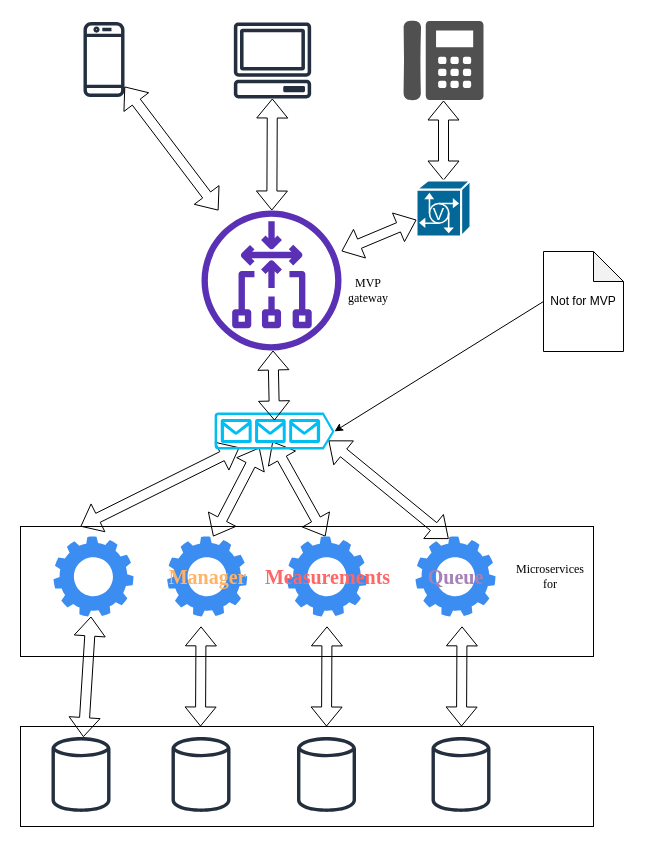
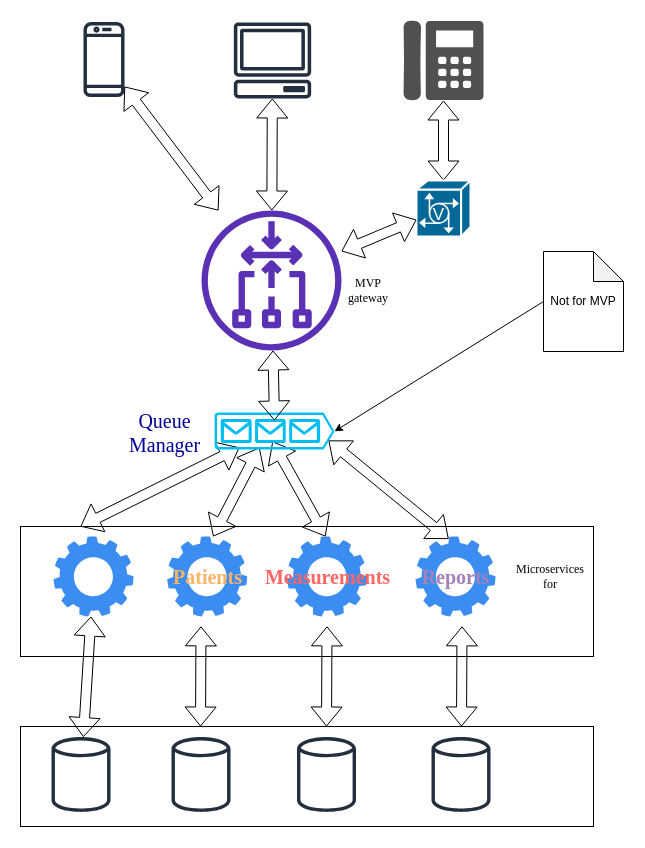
node "Queue Manager": added
node "Manager": label "Manager" -> "Patients"
node "Queue": label "Queue" -> "Reports"
